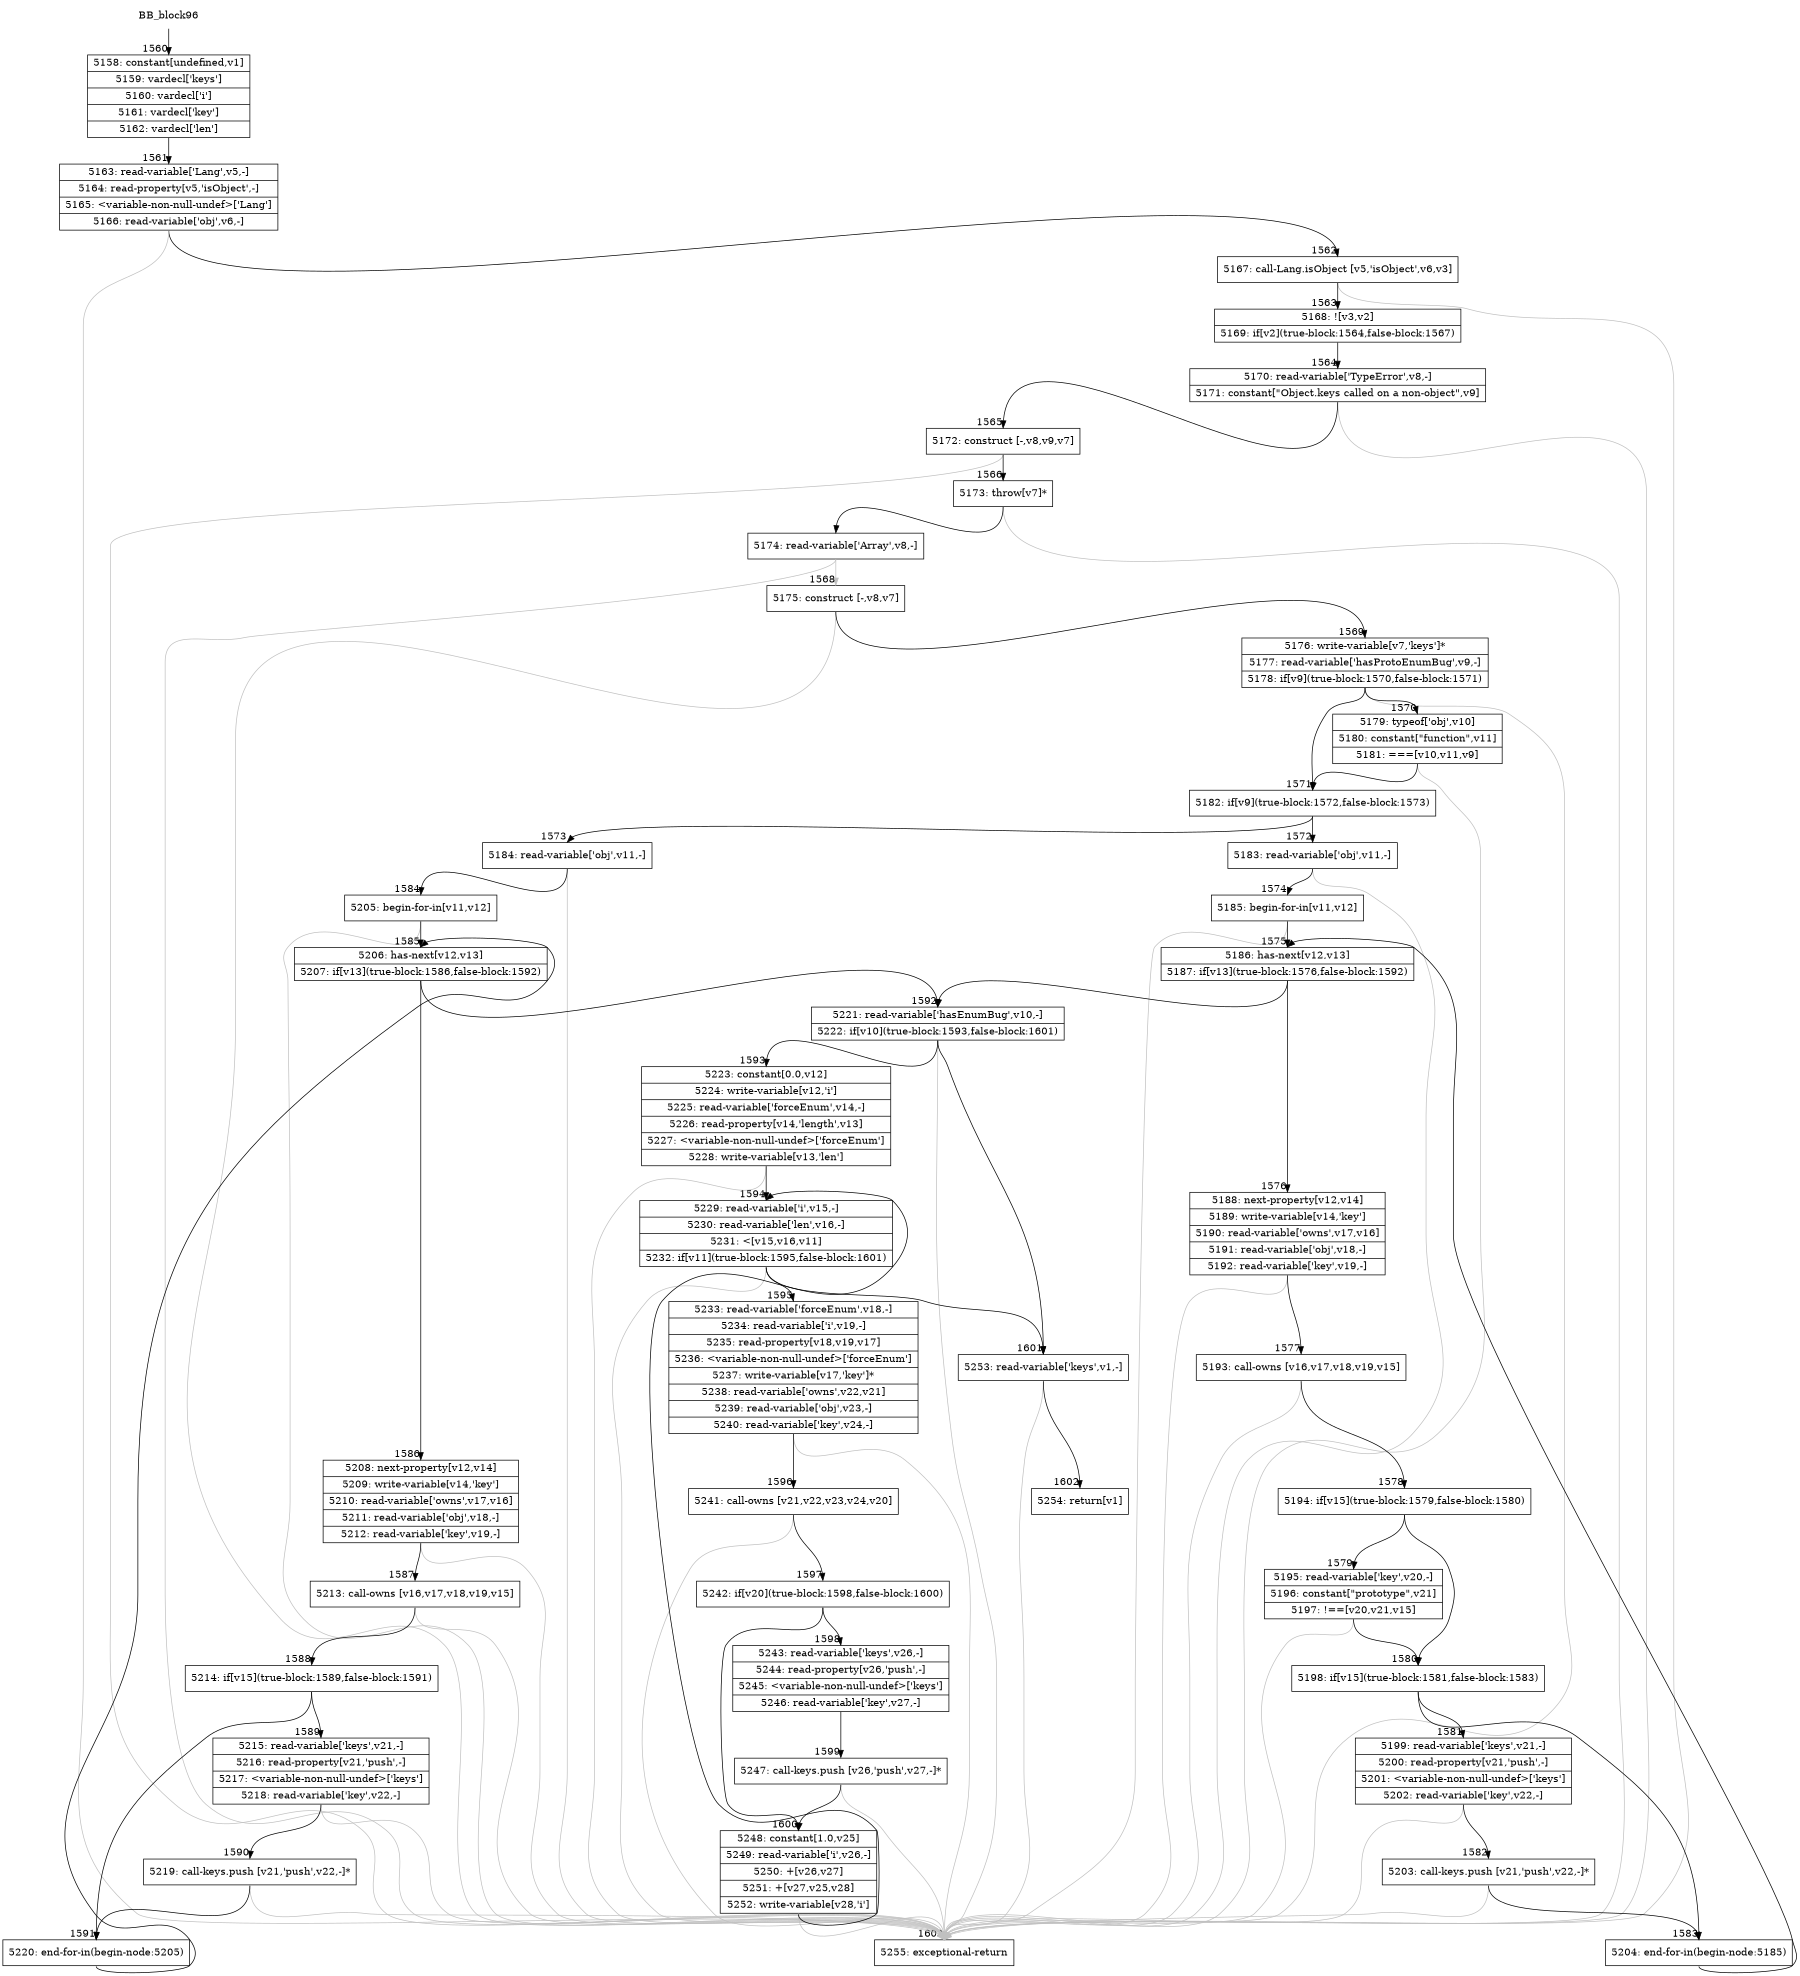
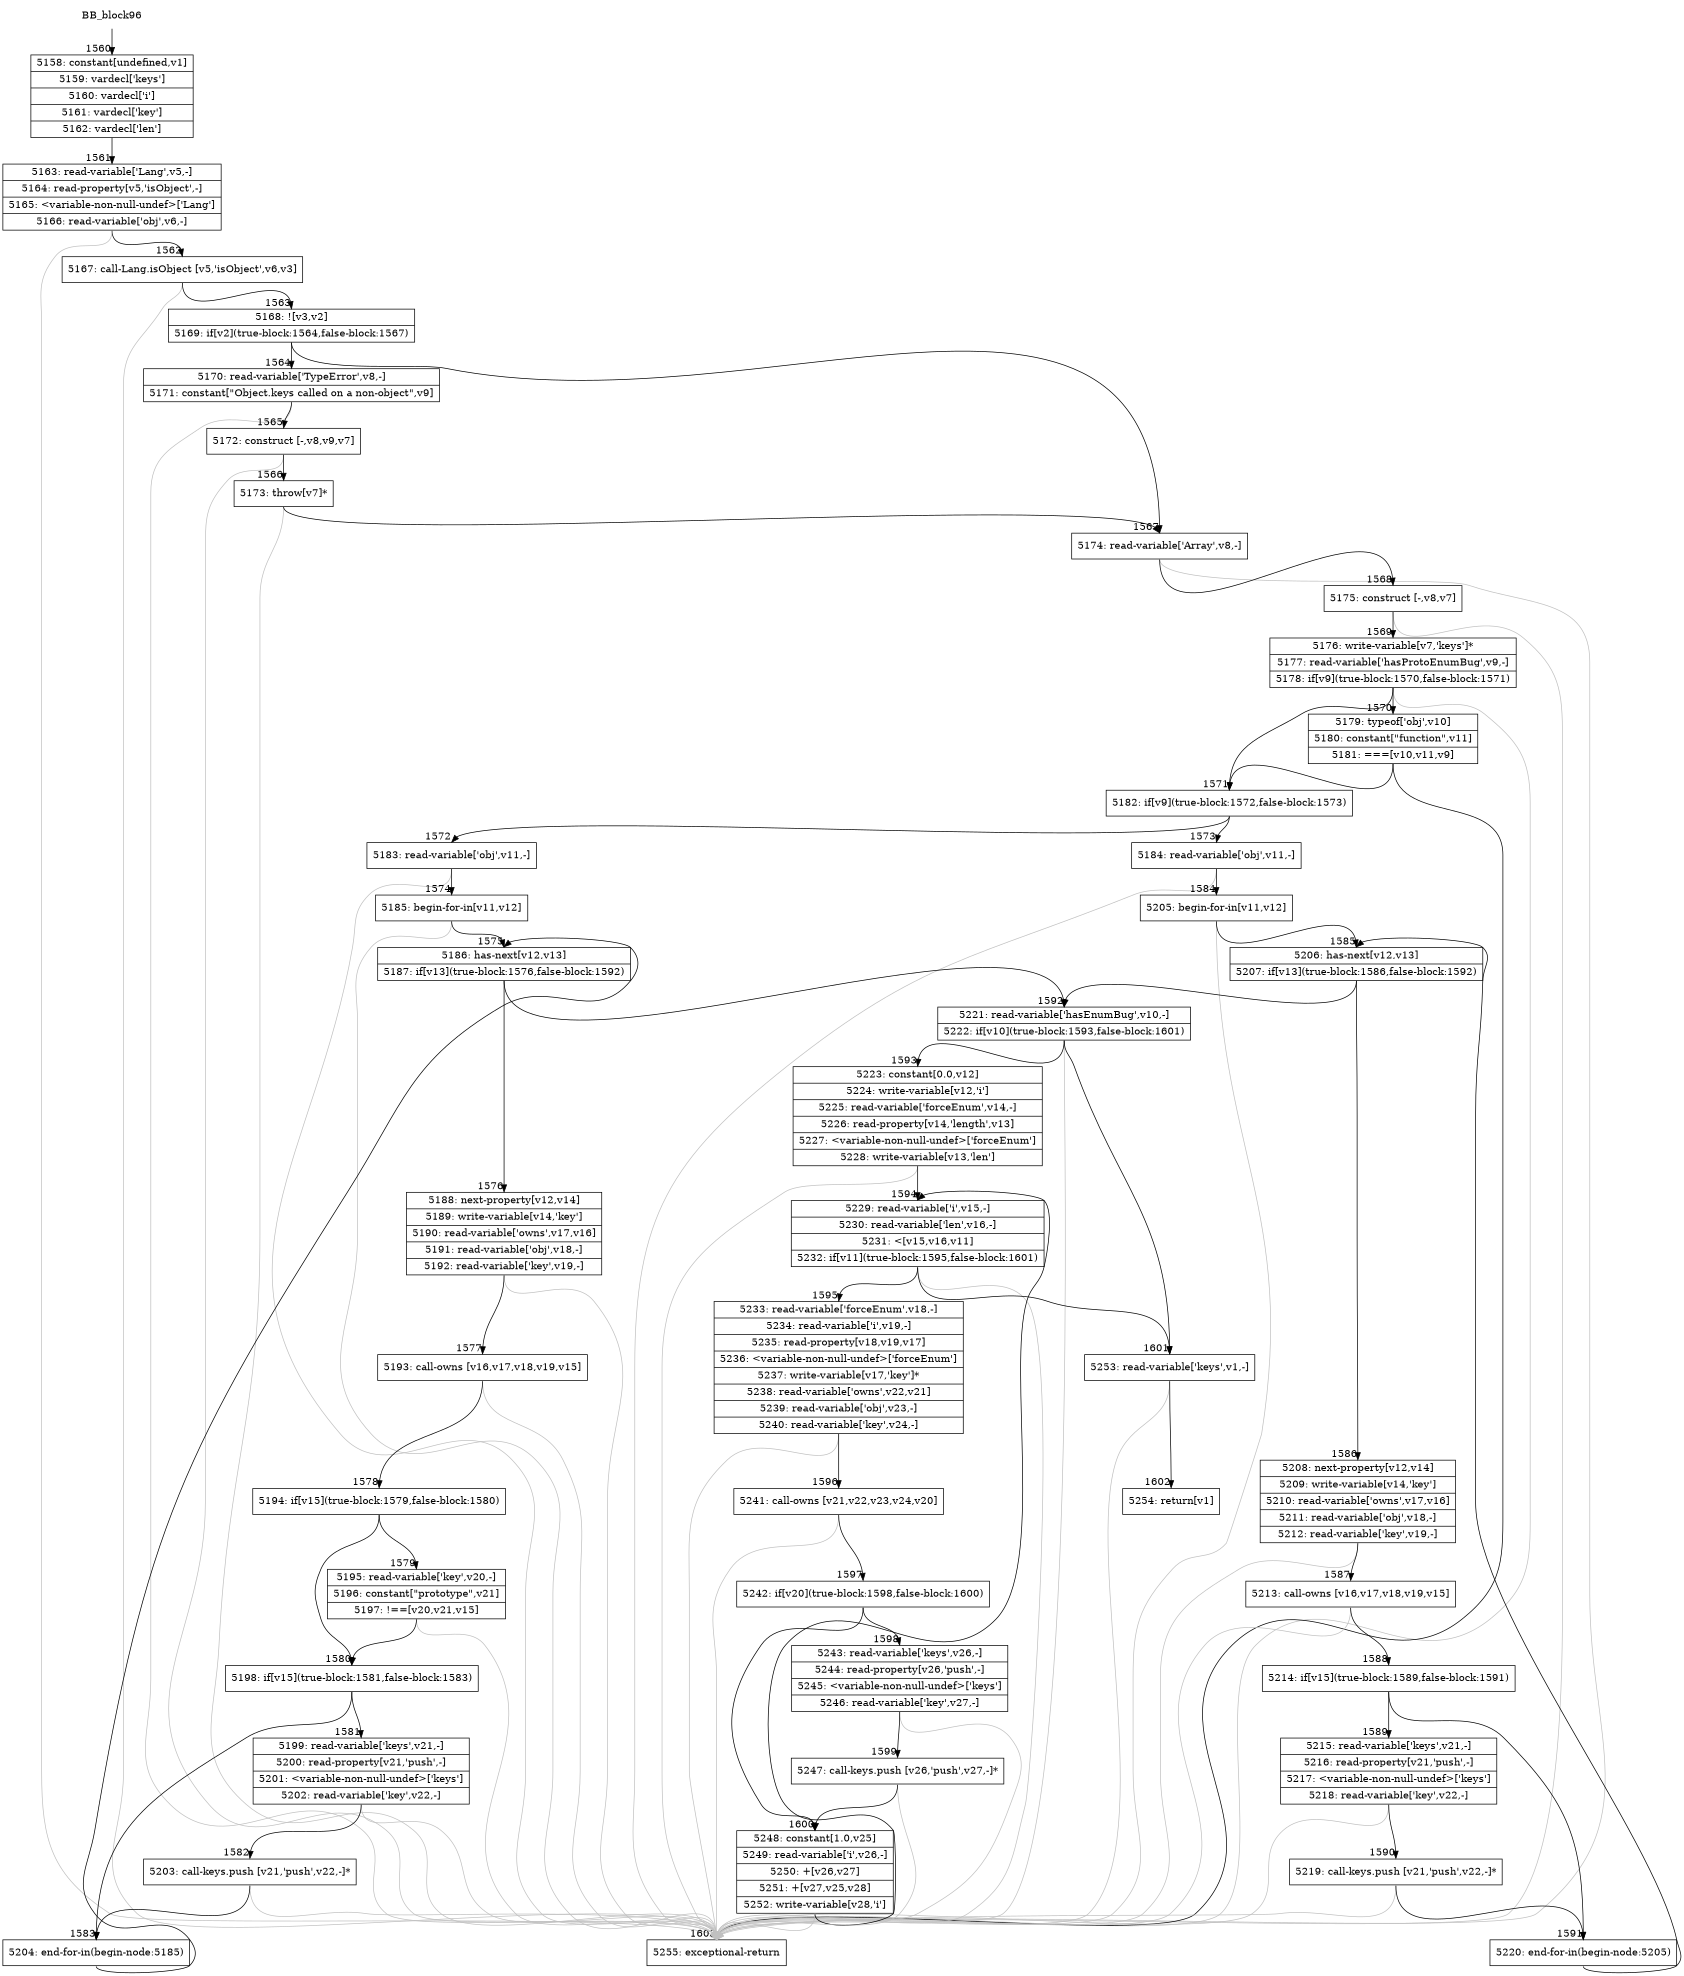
edge "5168: ![v3,v2]" -> "5174: read-variable['Array',v8,-]": added
edge "5174: read-variable['Array',v8,-]" -> "5175: construct [-,v8,v7]": color gray -> black
edge "5179: typeof['obj',v10]" -> "5255: exceptional-return": color gray -> black
edge "5243: read-variable['keys',v26,-]" -> "5255: exceptional-return": added
